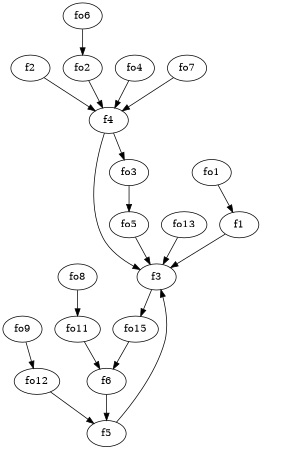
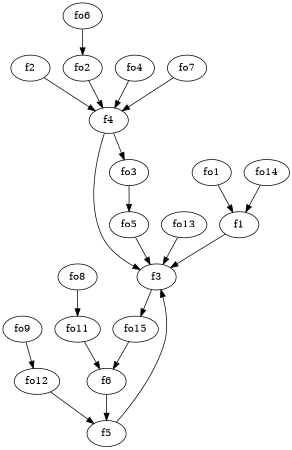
node "fo14": added
